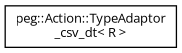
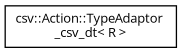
node "peg::Action::TypeAdaptor _csv_dt< R >": label "peg::Action::TypeAdaptor _csv_dt< R >" -> "csv::Action::TypeAdaptor _csv_dt< R >"
